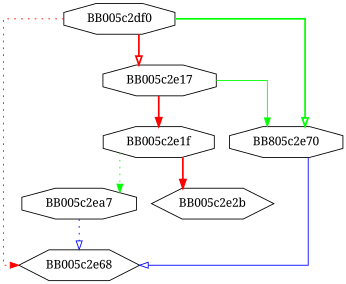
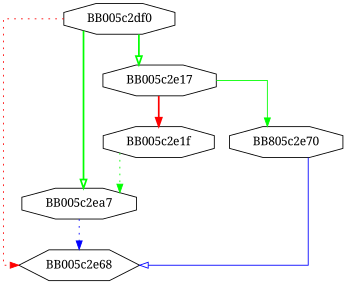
edge "BB005c2df0" -> "BB805c2e70": now "BB005c2df0" -> "BB005c2ea7"
edge "BB005c2df0" -> "BB005c2e17": color red -> green
node "BB005c2e2b": removed
edge "BB005c2ea7" -> "BB005c2e68": arrowhead onormal -> normal
